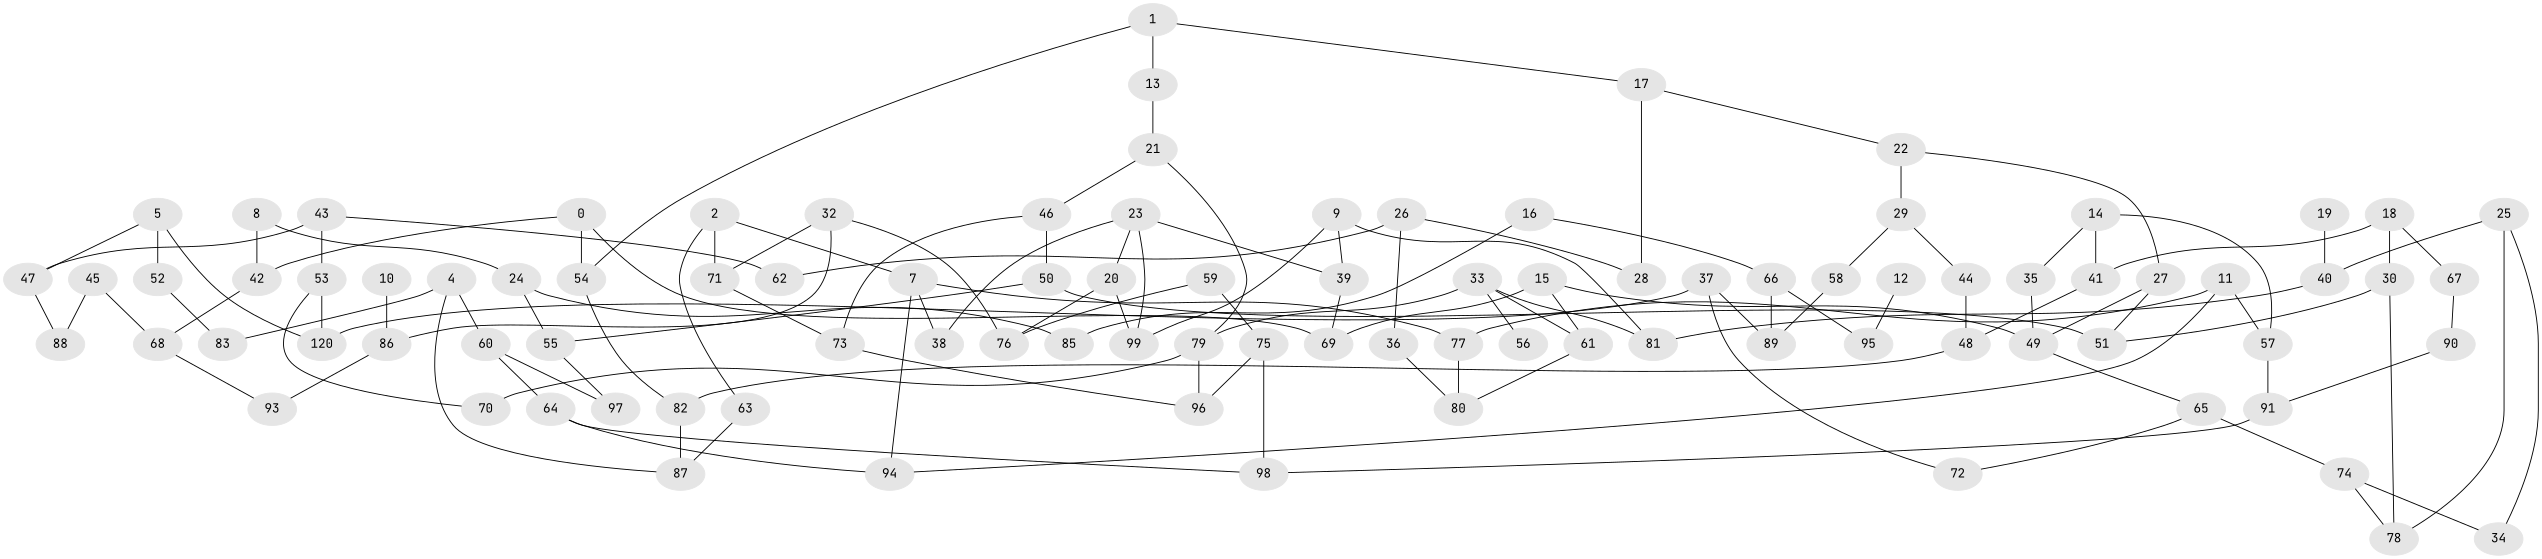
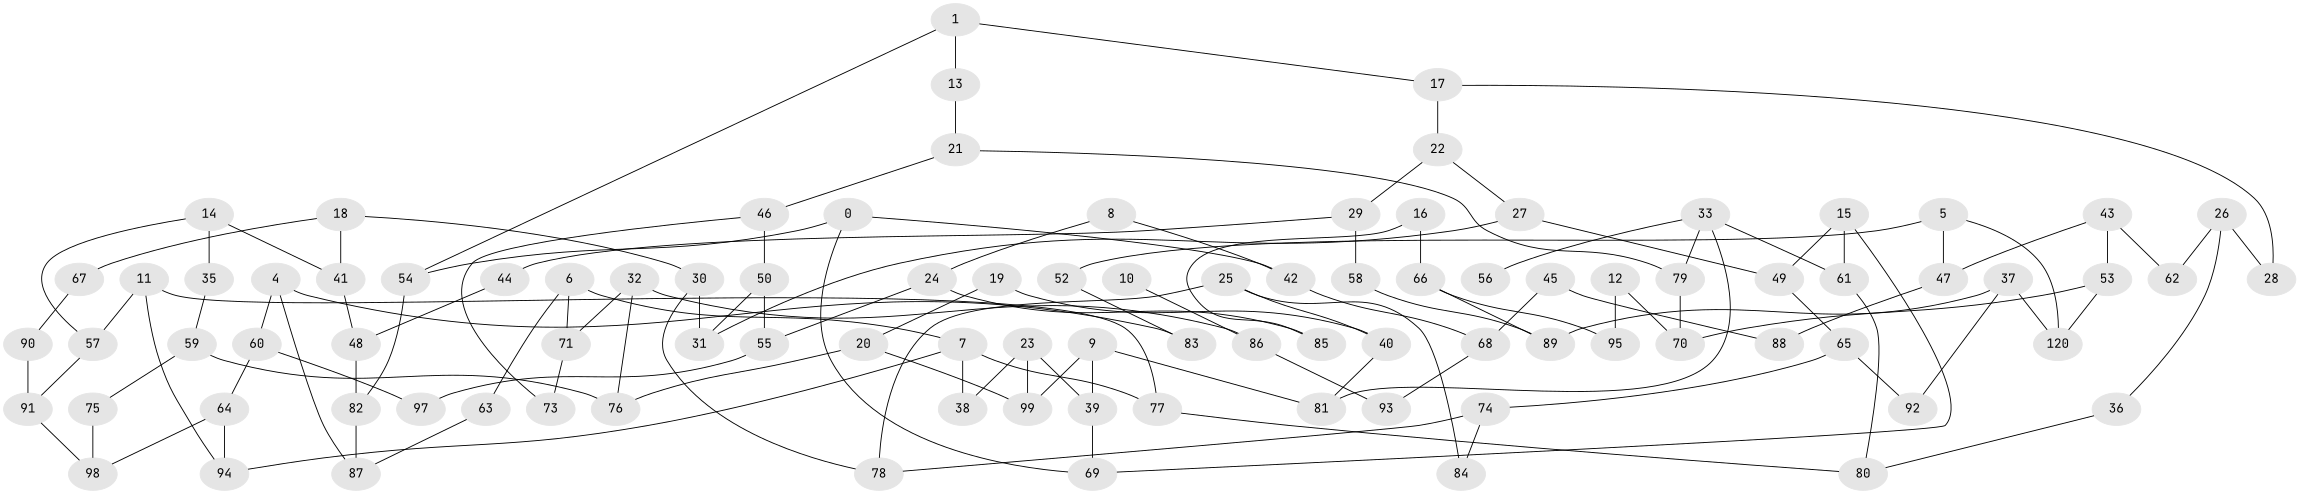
node "2": label "2" -> "6"
edge "23" -- "20": now "19" -- "20"
edge "12" -- "70": added
edge "35" -- "49": now "35" -- "59"
node "51": label "51" -> "31"
node "96": removed
node "72": label "72" -> "92"
node "34": label "34" -> "84"
